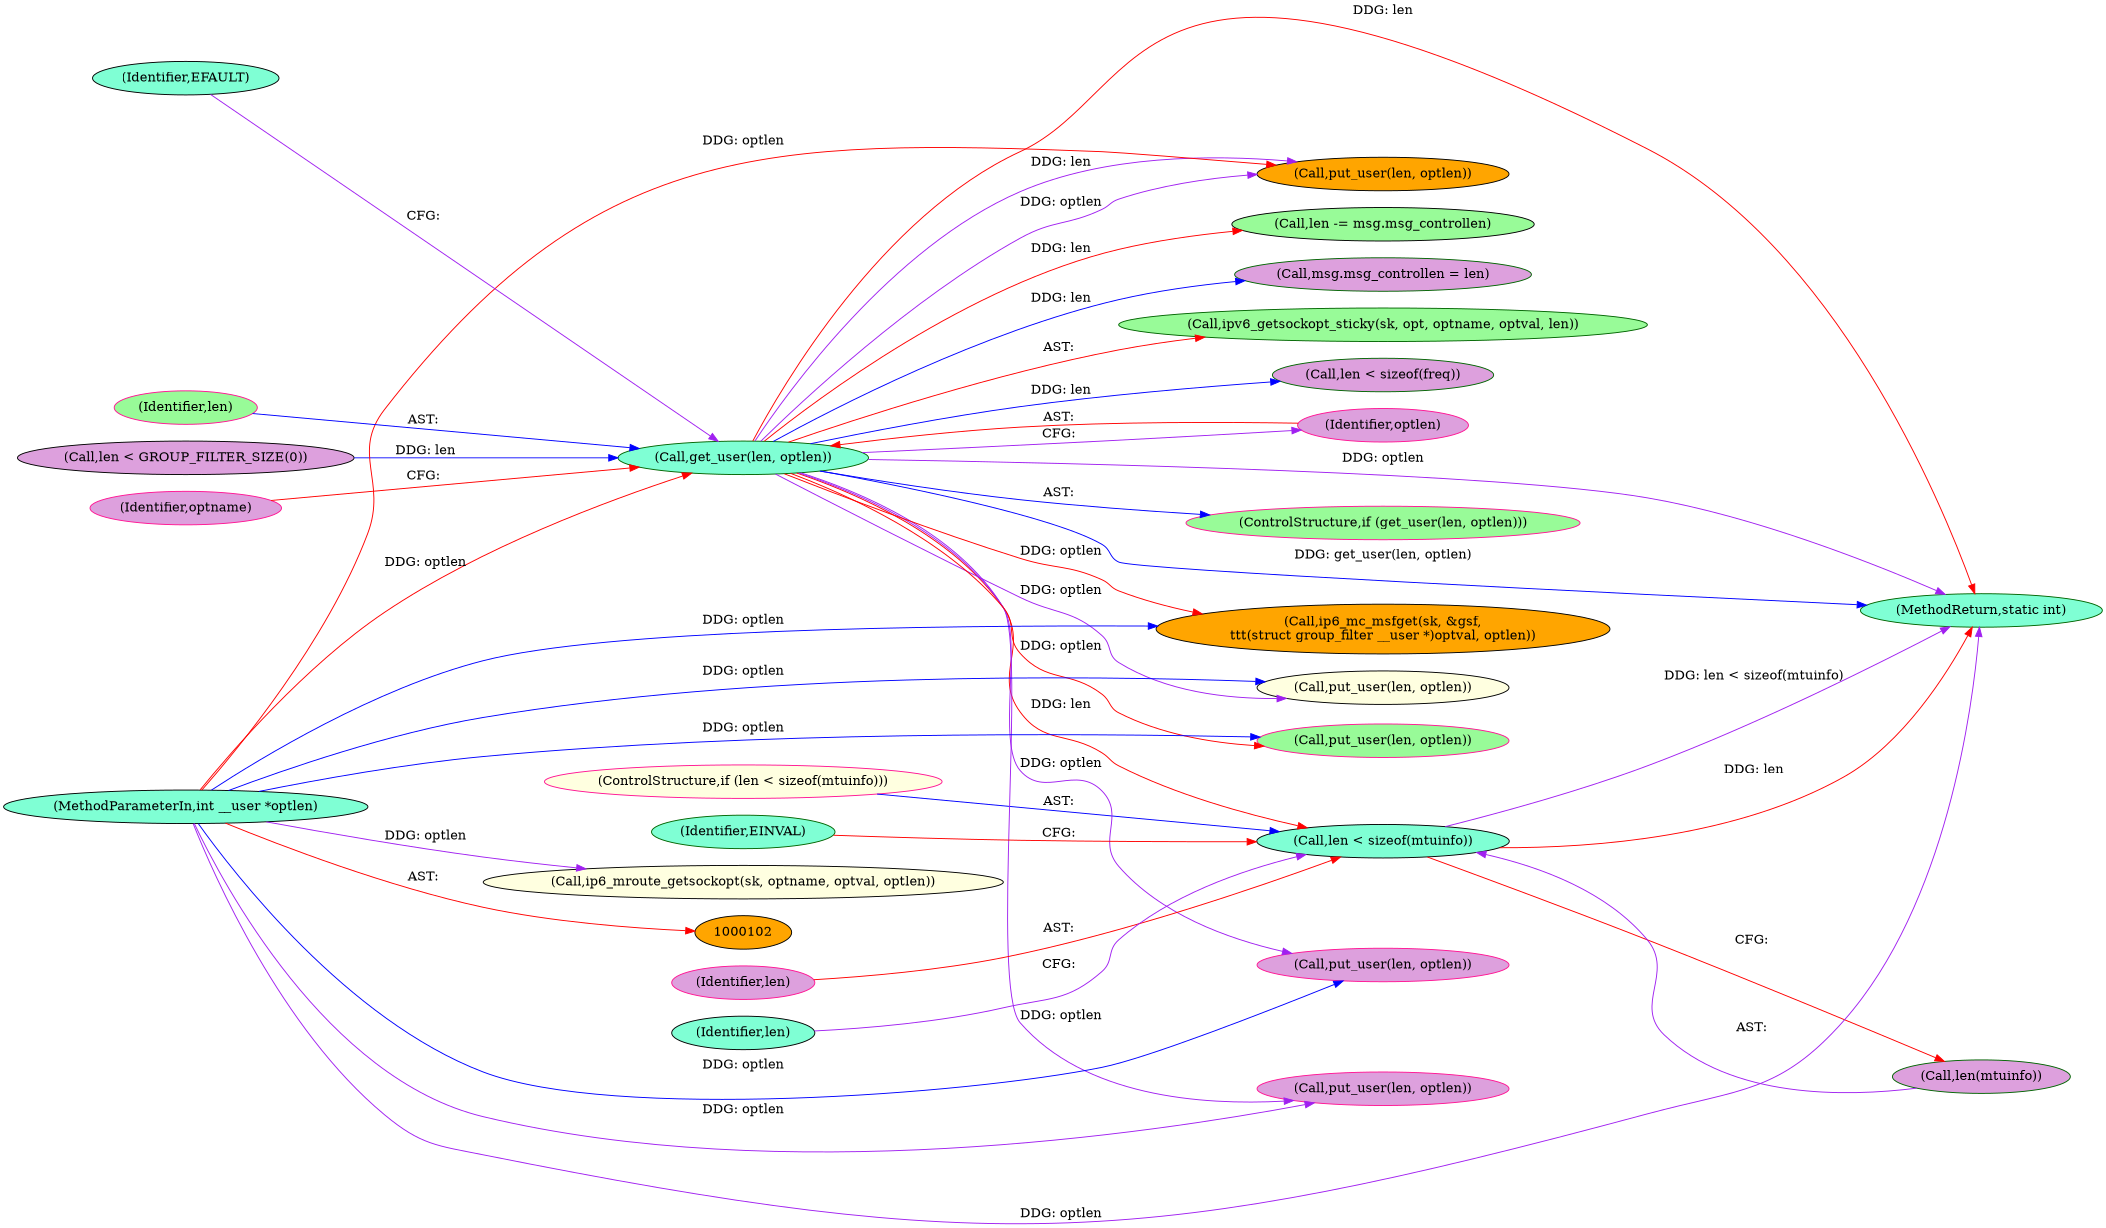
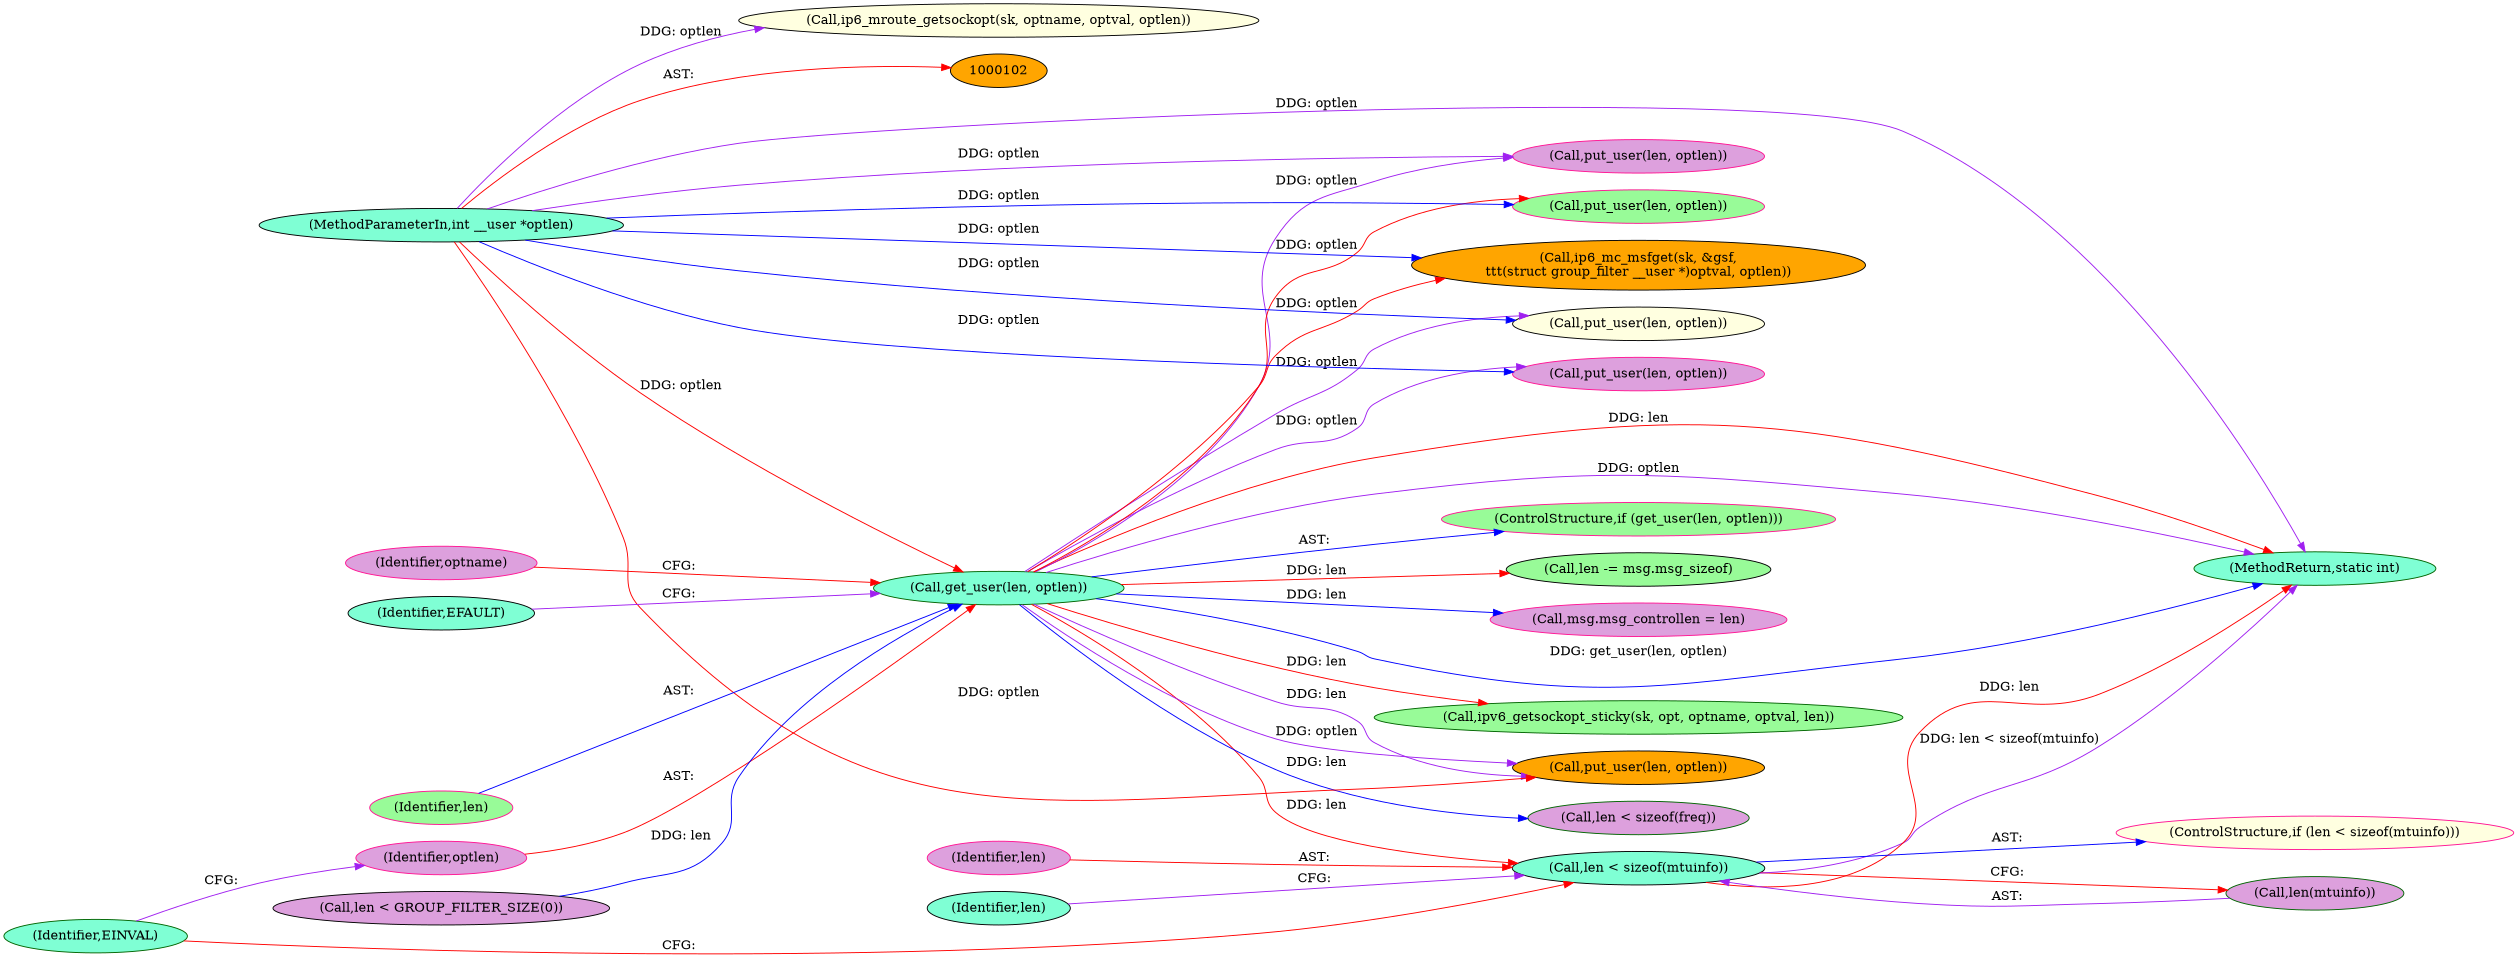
node "(Call,len -= msg.msg_controllen)": label "(Call,len -= msg.msg_controllen)" -> "(Call,len -= msg.msg_sizeof)"
node "(Call,msg.msg_controllen = len)": color darkgreen -> deeppink
edge "(Call,get_user(len, optlen))" -> "(Call,ipv6_getsockopt_sticky(sk, opt, optname, optval, len))": label "AST: " -> "DDG: len"
edge "(Call,get_user(len, optlen))" -> "(Identifier,optlen)": now "(Identifier,EINVAL)" -> "(Identifier,optlen)"
edge "(ControlStructure,if (len < sizeof(mtuinfo)))" -> "(Call,len < sizeof(mtuinfo))": reversed
